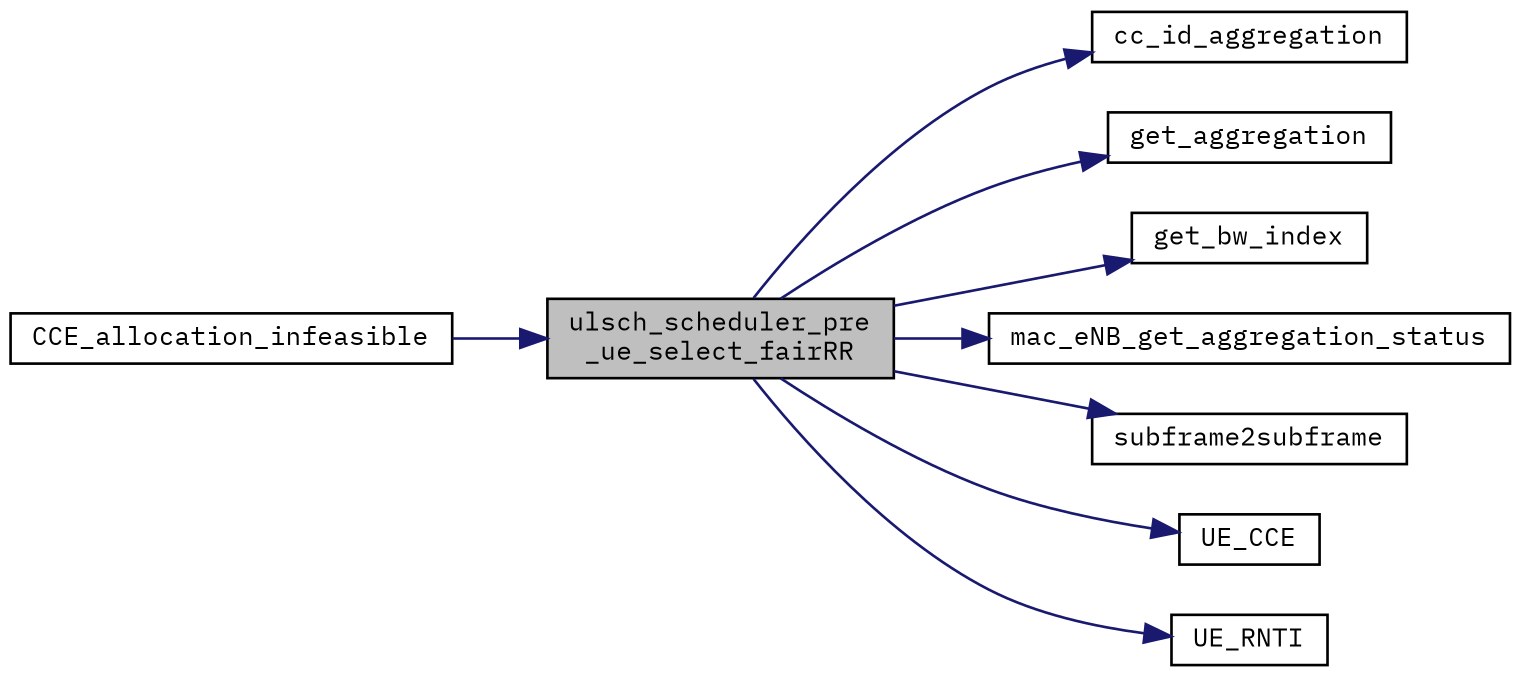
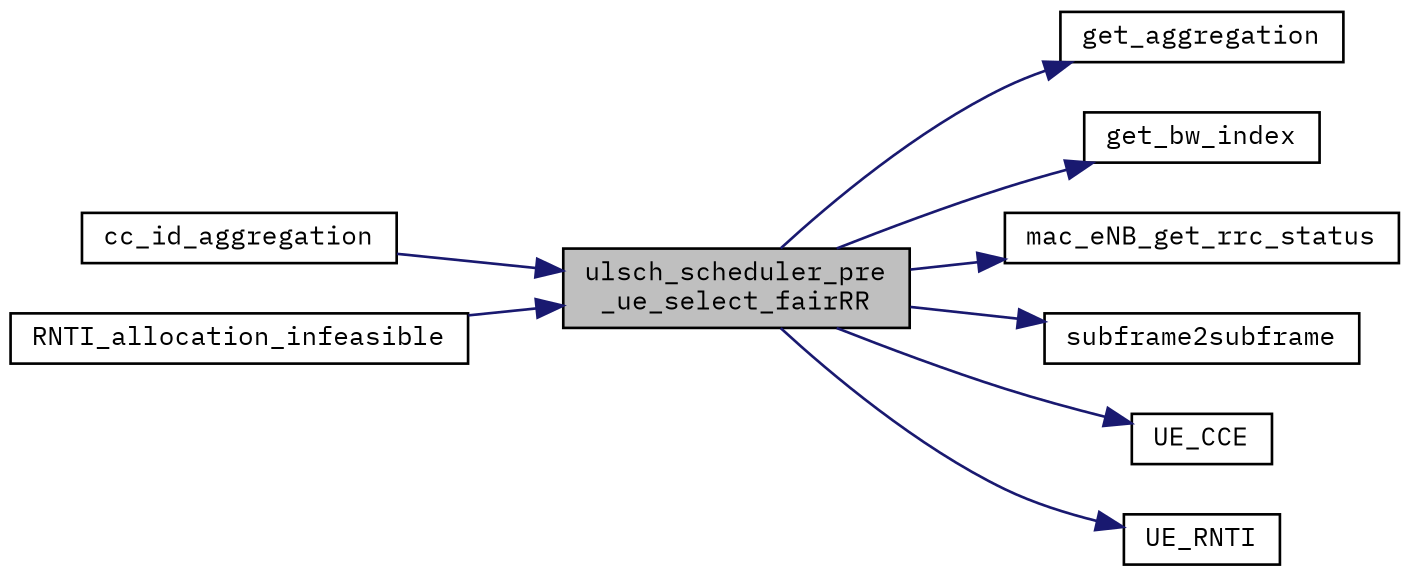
edge "ulsch_scheduler_pre _ue_select_fairRR" -> "cc_id_aggregation": reversed
node "CCE_allocation_infeasible": label "CCE_allocation_infeasible" -> "RNTI_allocation_infeasible"
node "mac_eNB_get_aggregation_status": label "mac_eNB_get_aggregation_status" -> "mac_eNB_get_rrc_status"
